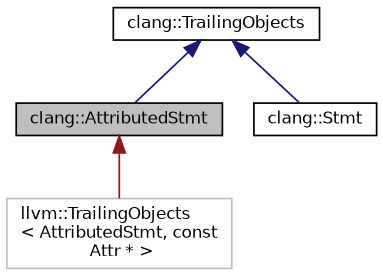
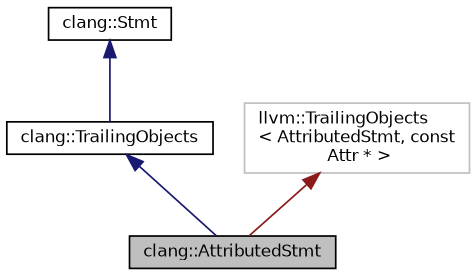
edge "clang::Stmt" -> "clang::TrailingObjects": reversed
edge "llvm::TrailingObjects < AttributedStmt, const Attr * >" -> "clang::AttributedStmt": reversed
